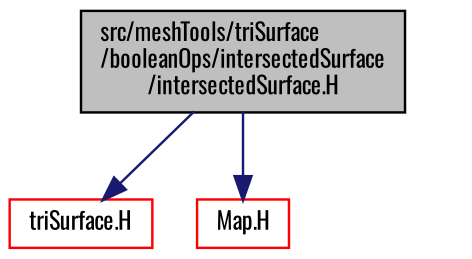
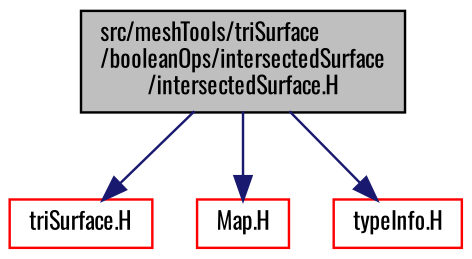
node "typeInfo.H": added
